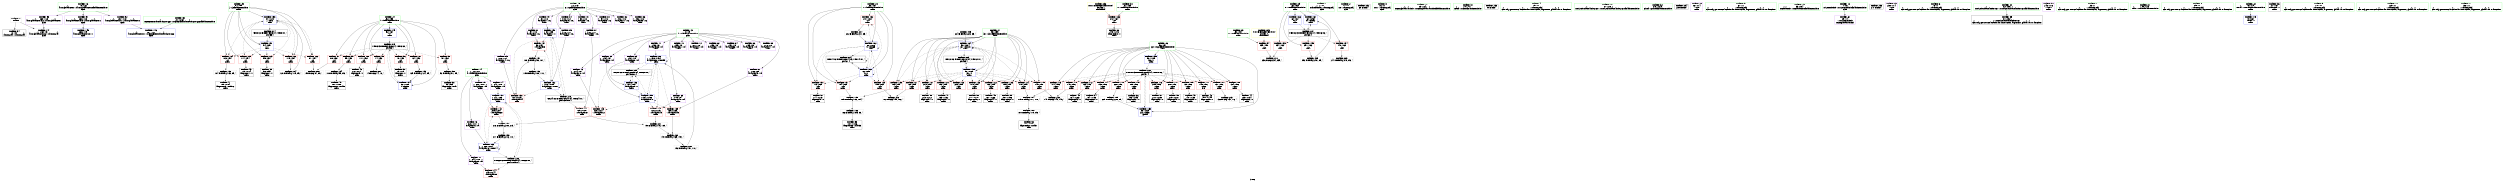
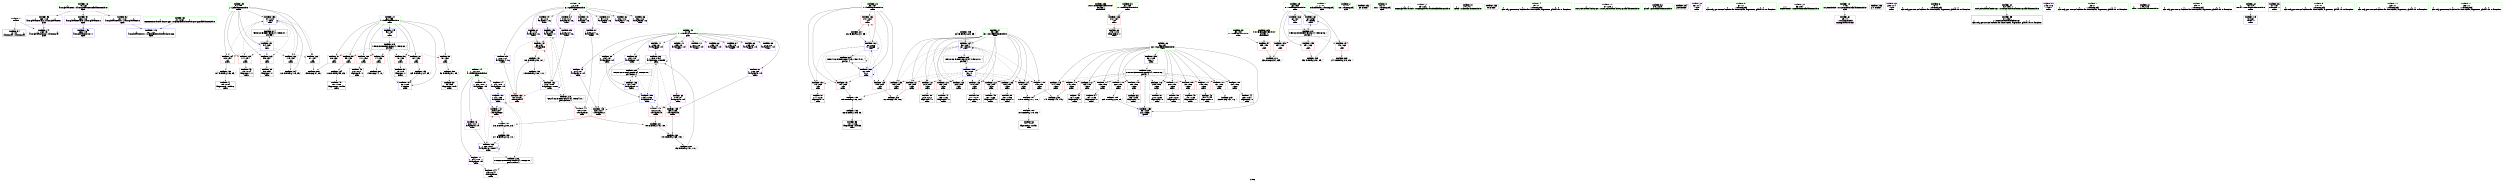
node "NodeID: 111": text "arti" -> "main"
